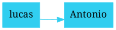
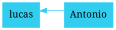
edge "lucas" -> "Antonio": reversed
